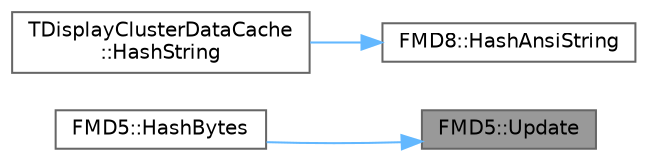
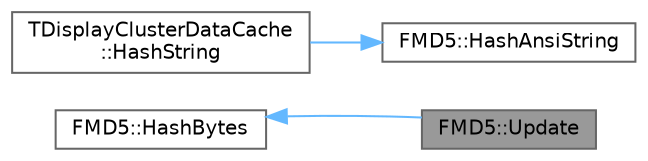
node "FMD8::HashAnsiString": label "FMD8::HashAnsiString" -> "FMD5::HashAnsiString"
edge "FMD5::HashBytes" -> "FMD5::Update": reversed
